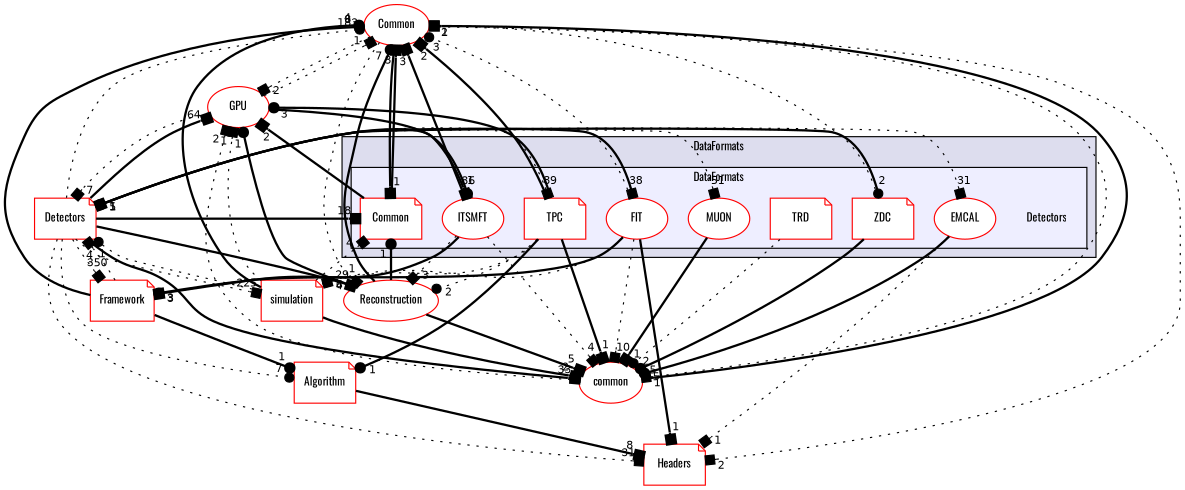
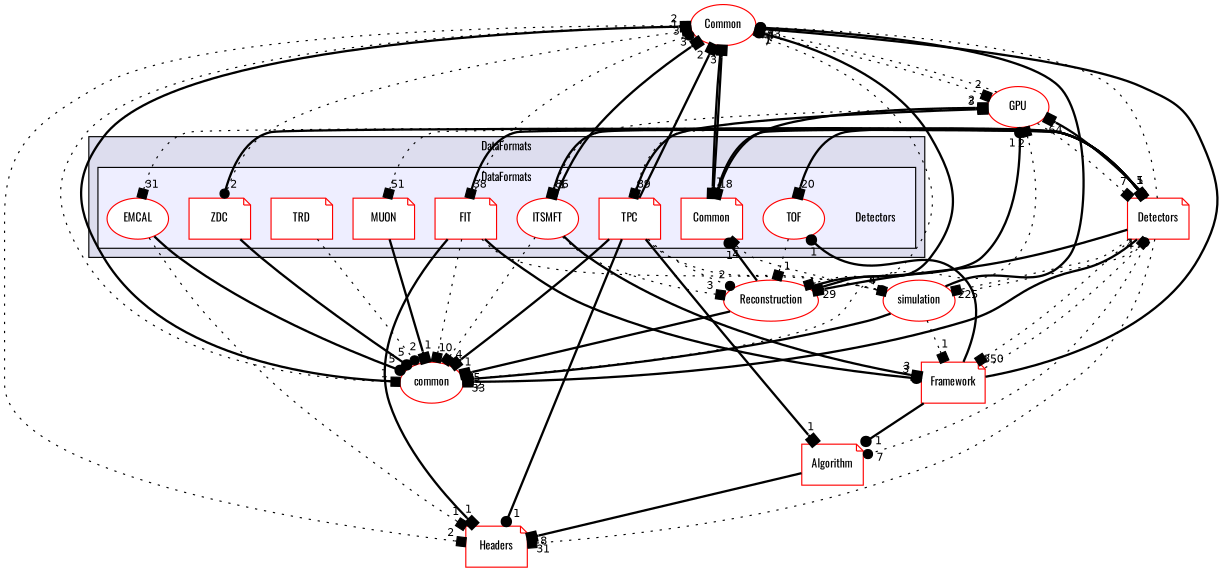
edge "TPC" -> "GPU": arrowhead dot -> box
edge "GPU" -> "ITSMFT": style bold -> dotted
edge "simulation" -> "GPU": now "simulation" -> "Framework"
node "FIT": shape ellipse -> note
node "MUON": shape ellipse -> note
node "TOF": added
node "simulation": shape note -> ellipse
edge "TPC" -> "Algorithm": arrowhead dot -> box
edge "TPC" -> "Headers": added
